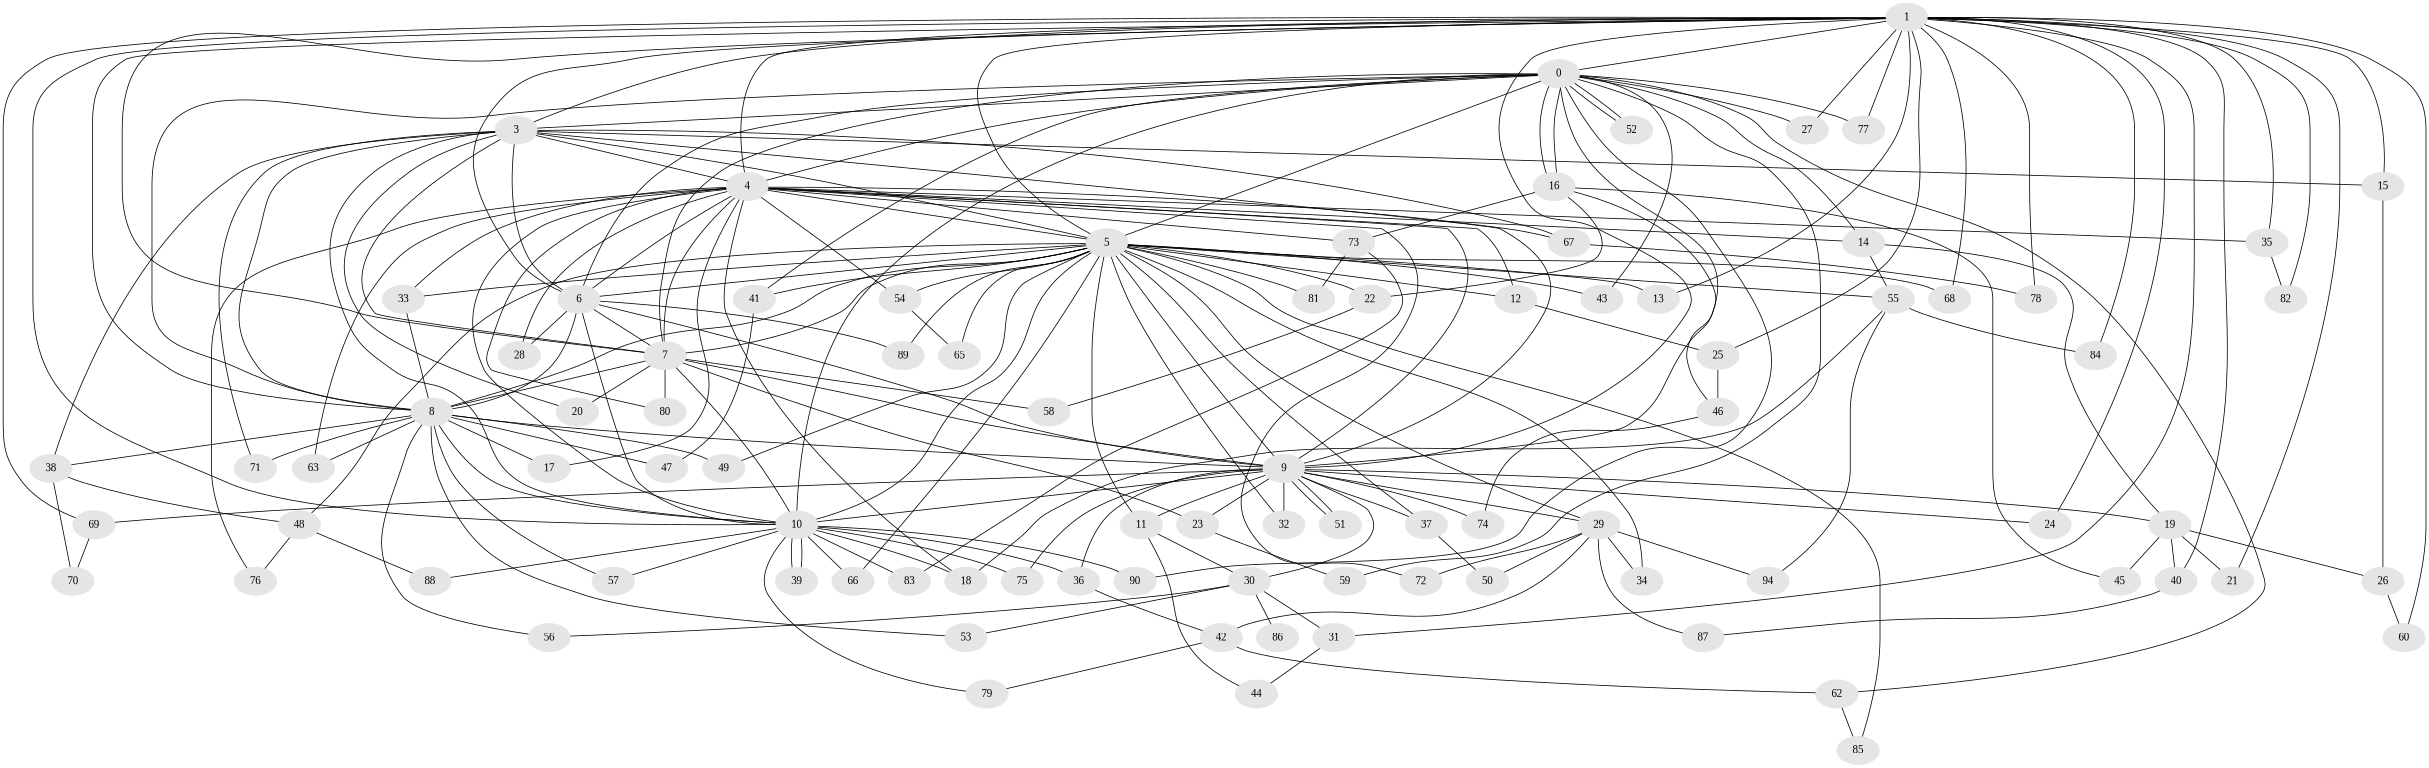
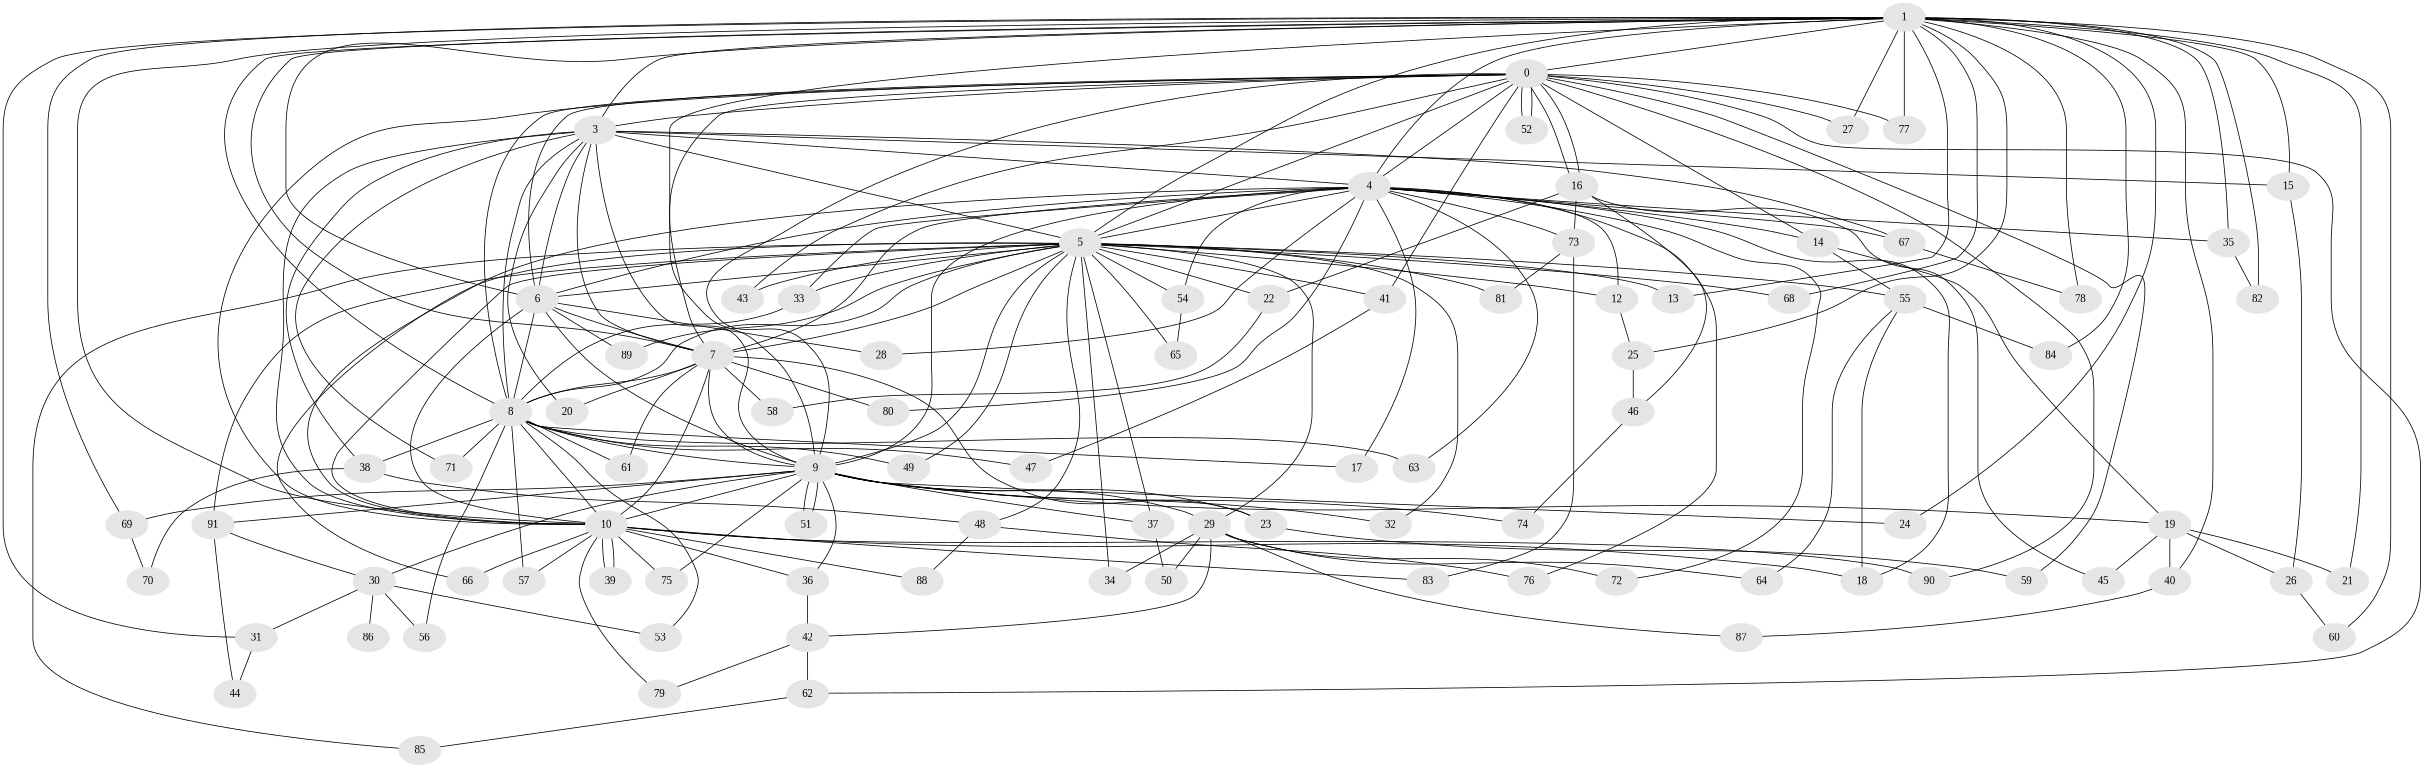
node "61": added
node "11": label "11" -> "91"
node "94": label "94" -> "64"
